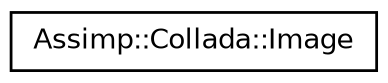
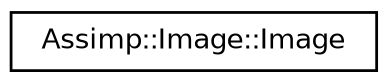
node "Assimp::Collada::Image": label "Assimp::Collada::Image" -> "Assimp::Image::Image"
